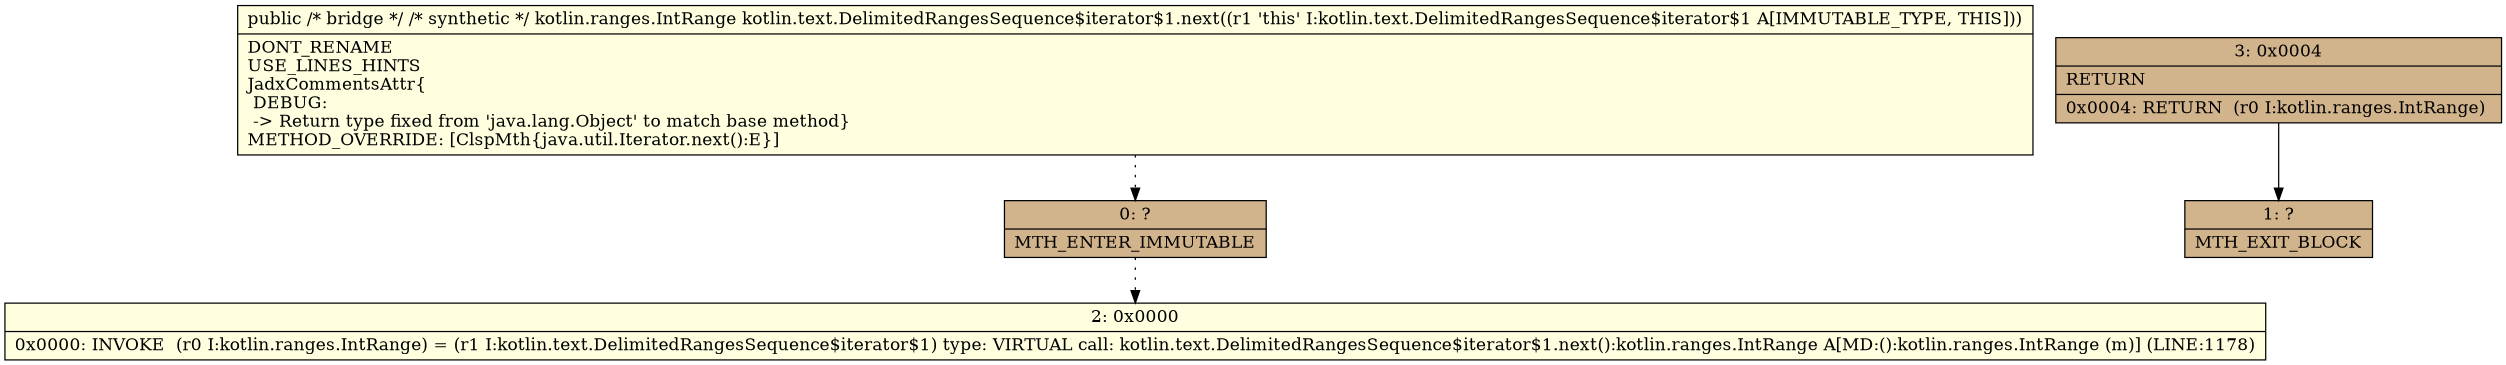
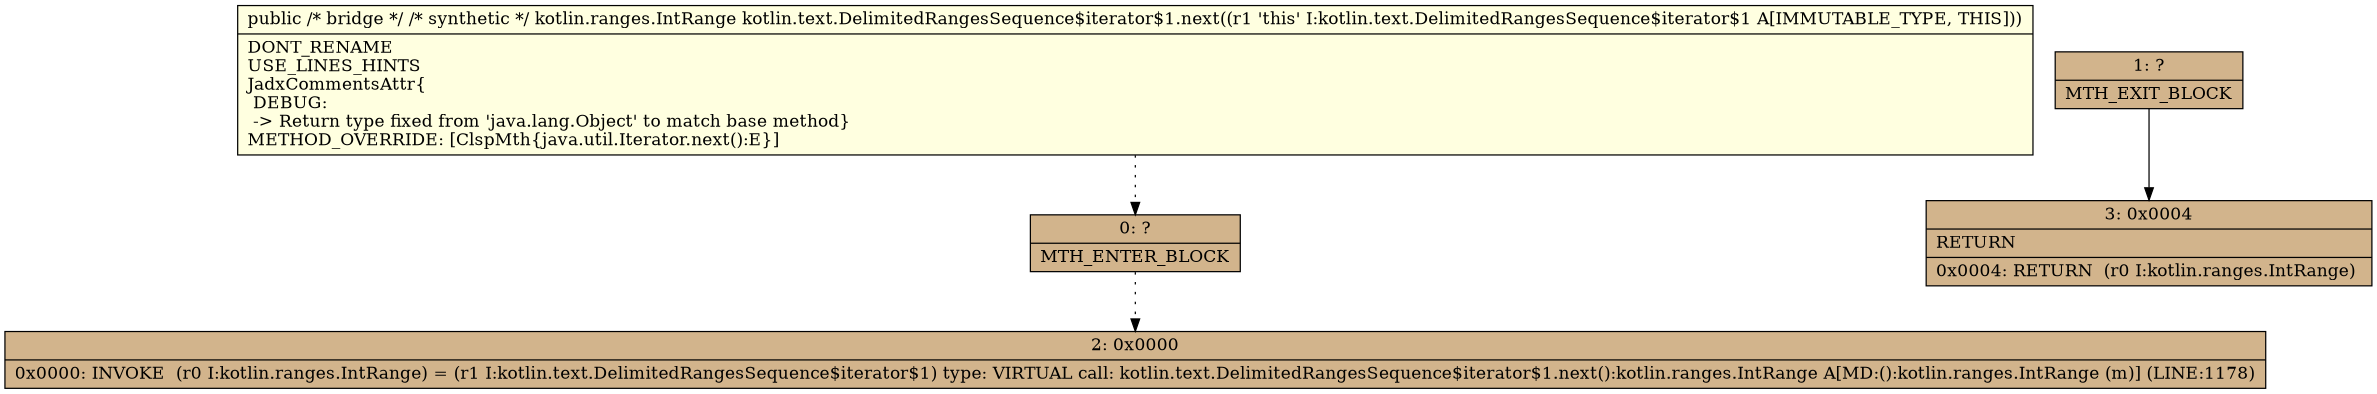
edge "3: 0x0004" -> "1: ?": reversed
node "0: ?": text "MTH_ENTER_IMMUTABLE" -> "MTH_ENTER_BLOCK"
node "2: 0x0000": fillcolor lightyellow -> tan
